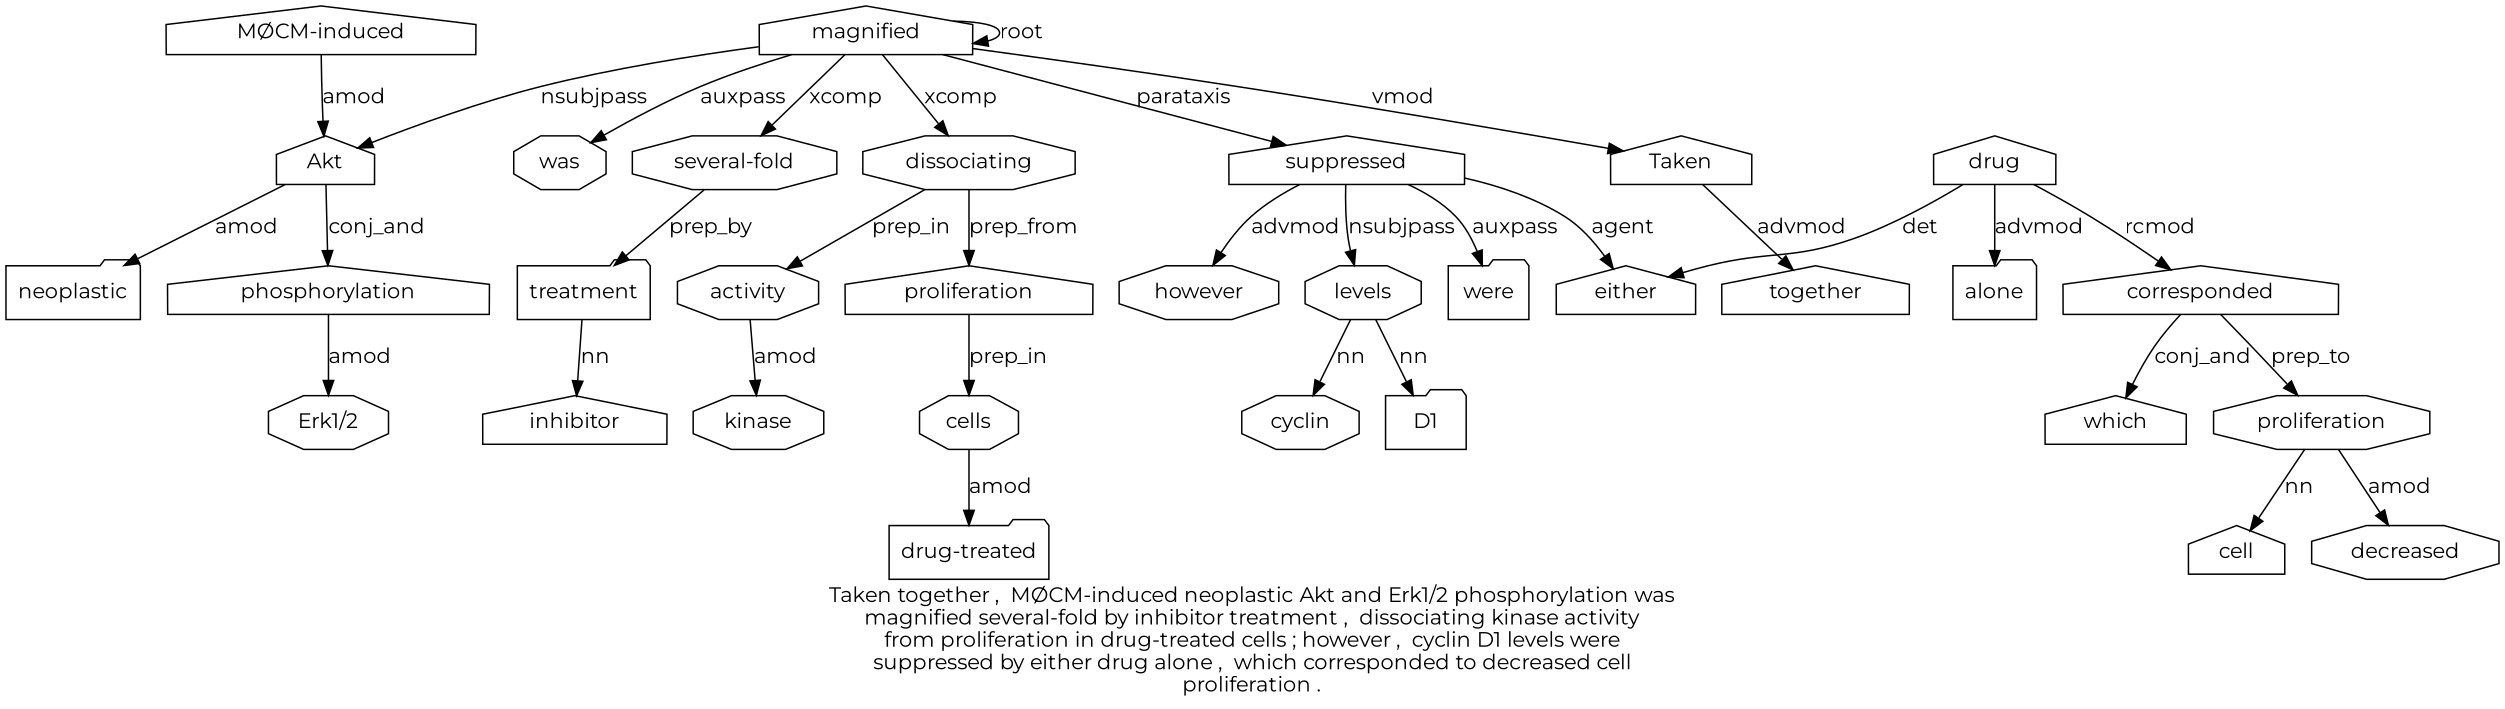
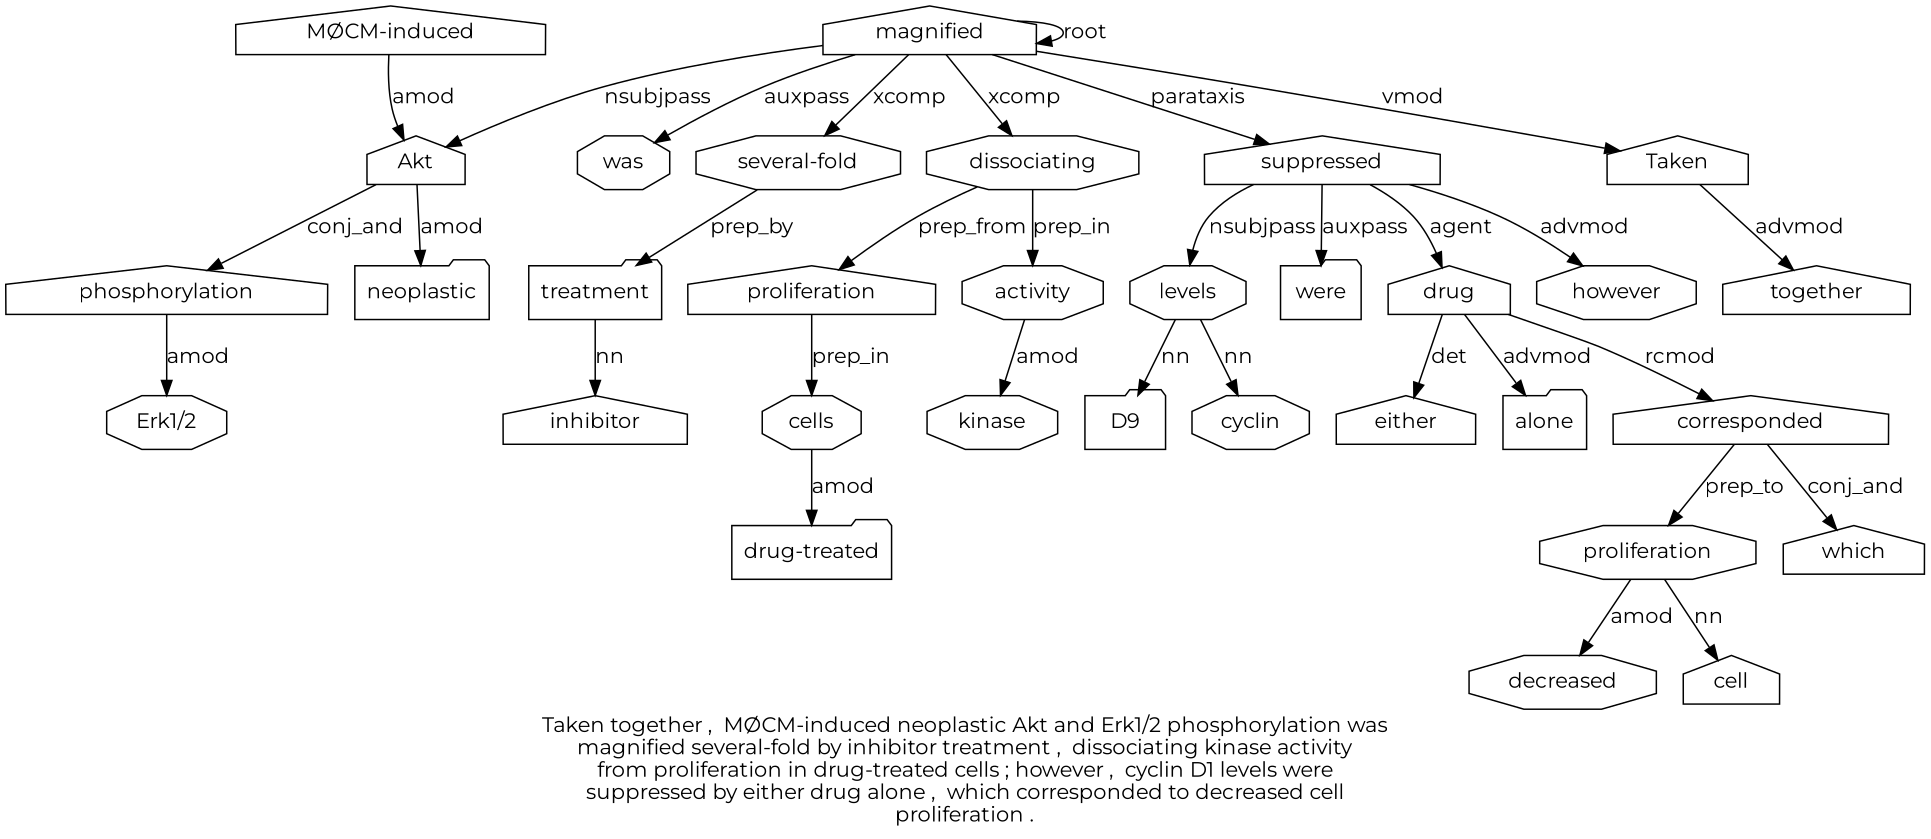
edge "suppressed" -> "either": now "suppressed" -> "drug"
node "D1": label "D1" -> "D9"
